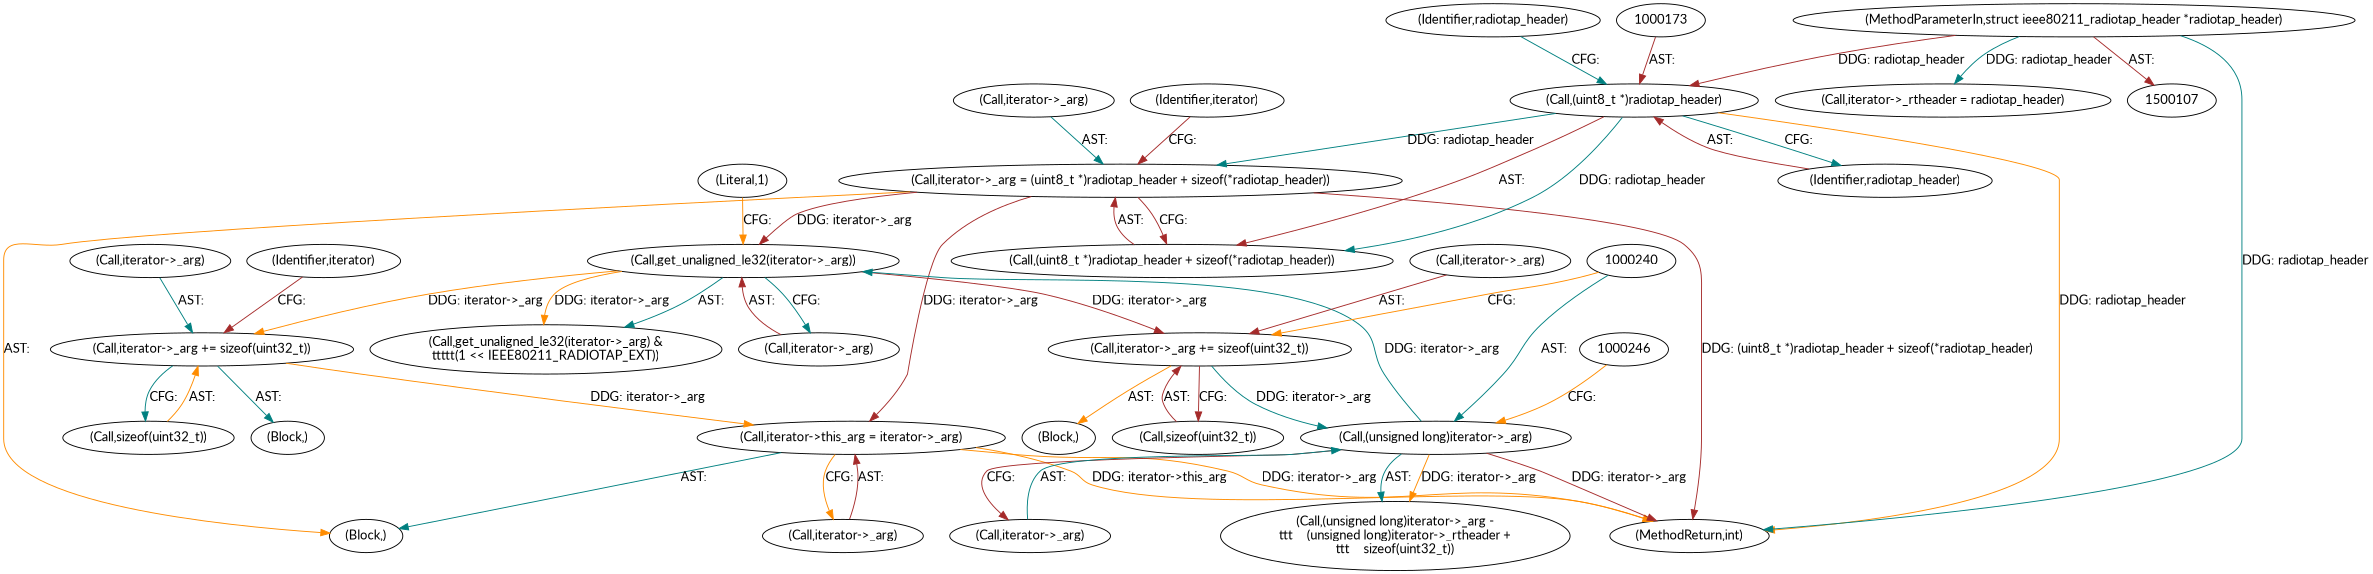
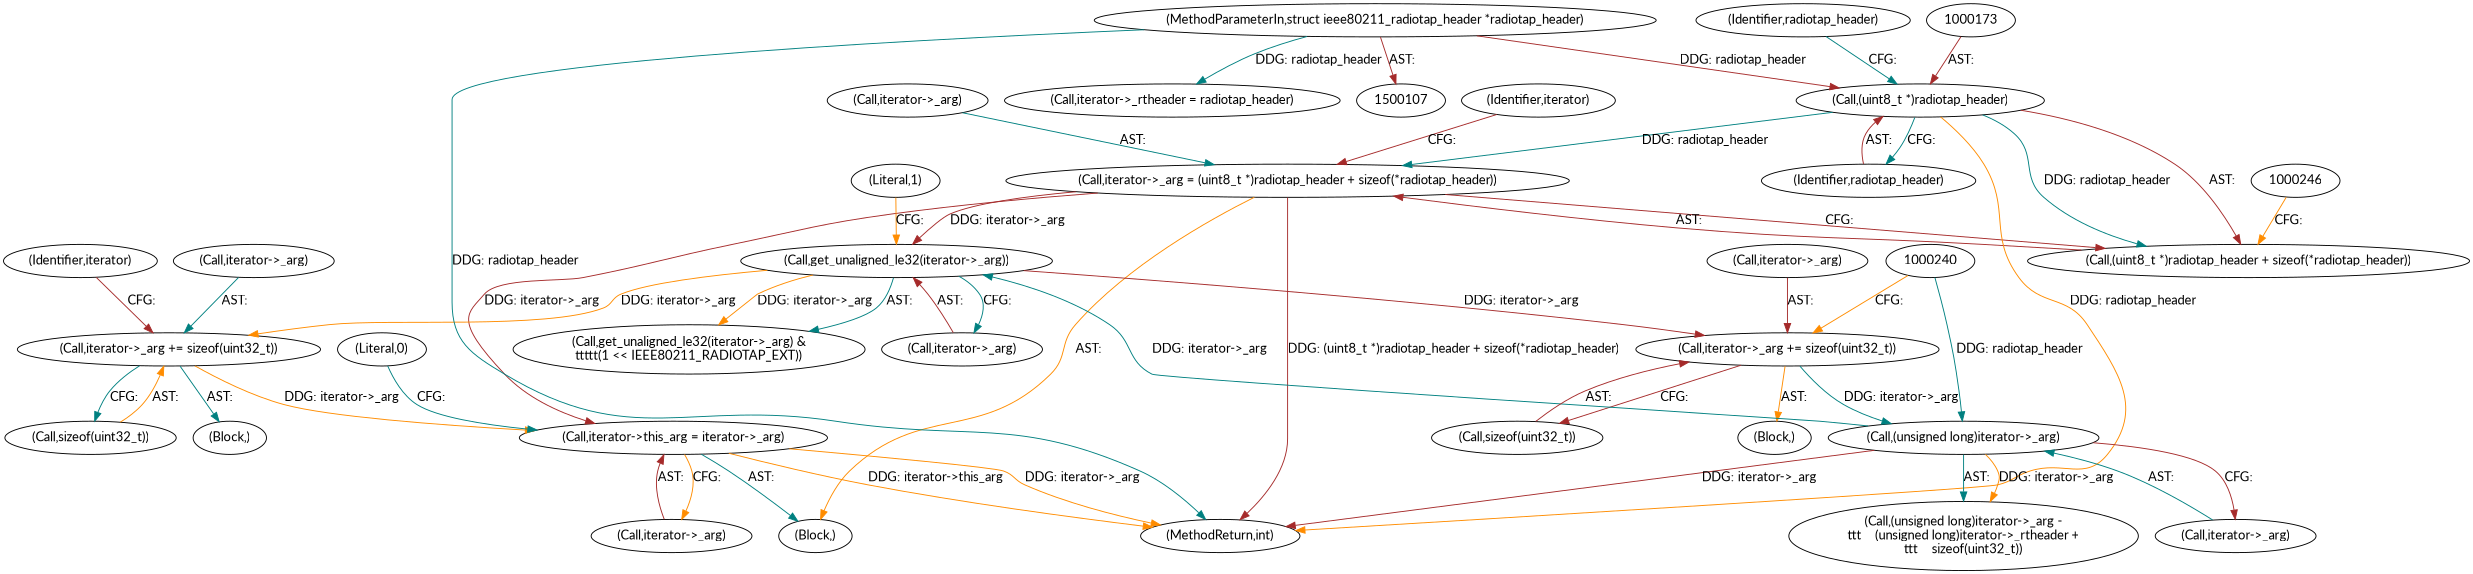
node "(Literal,0)": added
edge "1000240" -> "(Call,(unsigned long)iterator->_arg)": label "AST: " -> "DDG: radiotap_header"
edge "1000246" -> "(Call,(unsigned long)iterator->_arg)": now "1000246" -> "(Call,(uint8_t *)radiotap_header + sizeof(*radiotap_header))"
